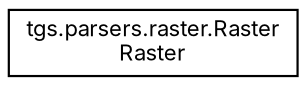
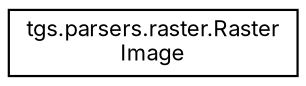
node "tgs.parsers.raster.Raster Raster": label "tgs.parsers.raster.Raster Raster" -> "tgs.parsers.raster.Raster Image"
